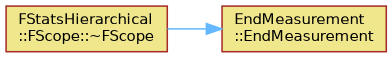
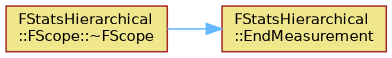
node "EndMeasurement ::EndMeasurement": label "EndMeasurement ::EndMeasurement" -> "FStatsHierarchical ::EndMeasurement"
